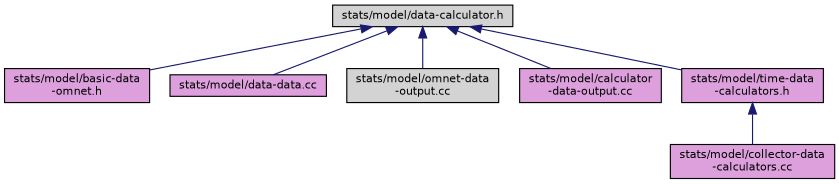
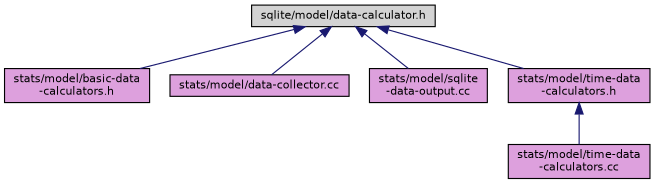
node "stats/model/data-calculator.h": label "stats/model/data-calculator.h" -> "sqlite/model/data-calculator.h"
node "stats/model/basic-data -omnet.h": label "stats/model/basic-data -omnet.h" -> "stats/model/basic-data -calculators.h"
node "stats/model/data-data.cc": label "stats/model/data-data.cc" -> "stats/model/data-collector.cc"
node "stats/model/omnet-data -output.cc": removed
node "stats/model/calculator -data-output.cc": label "stats/model/calculator -data-output.cc" -> "stats/model/sqlite -data-output.cc"
node "stats/model/collector-data -calculators.cc": label "stats/model/collector-data -calculators.cc" -> "stats/model/time-data -calculators.cc"
